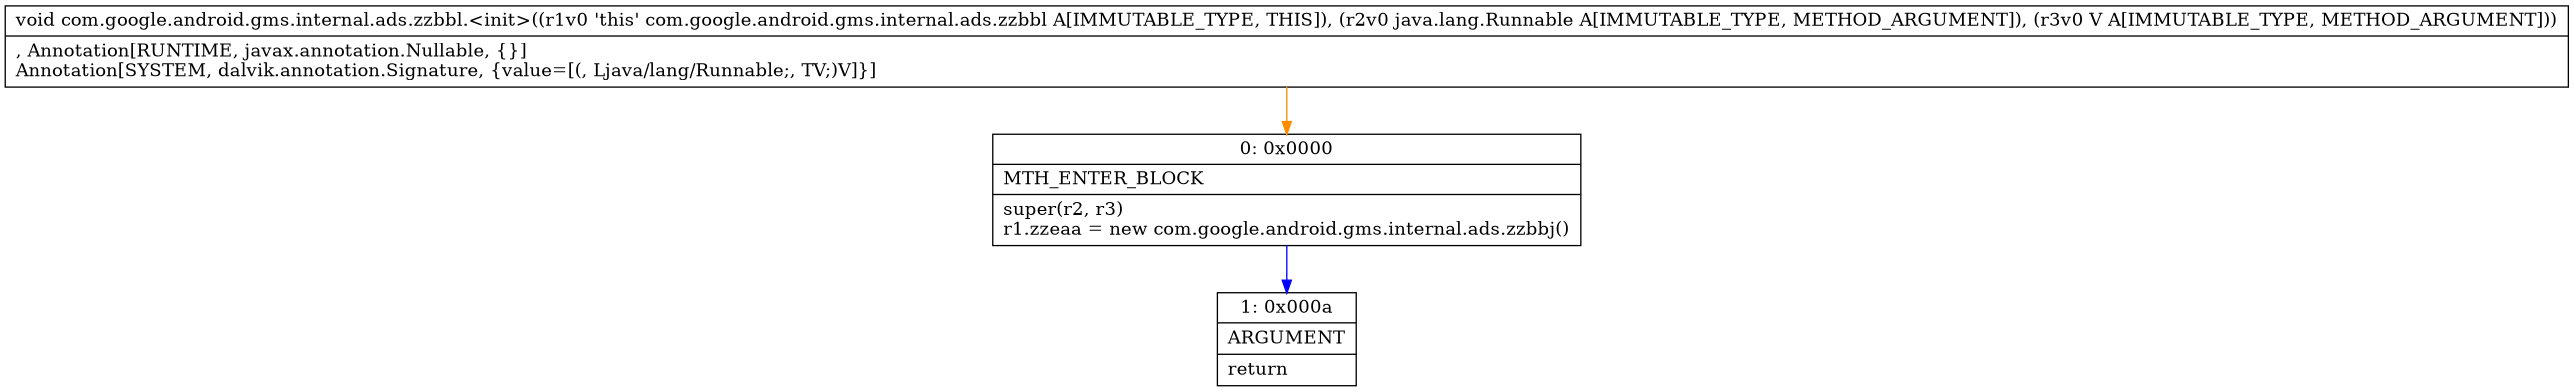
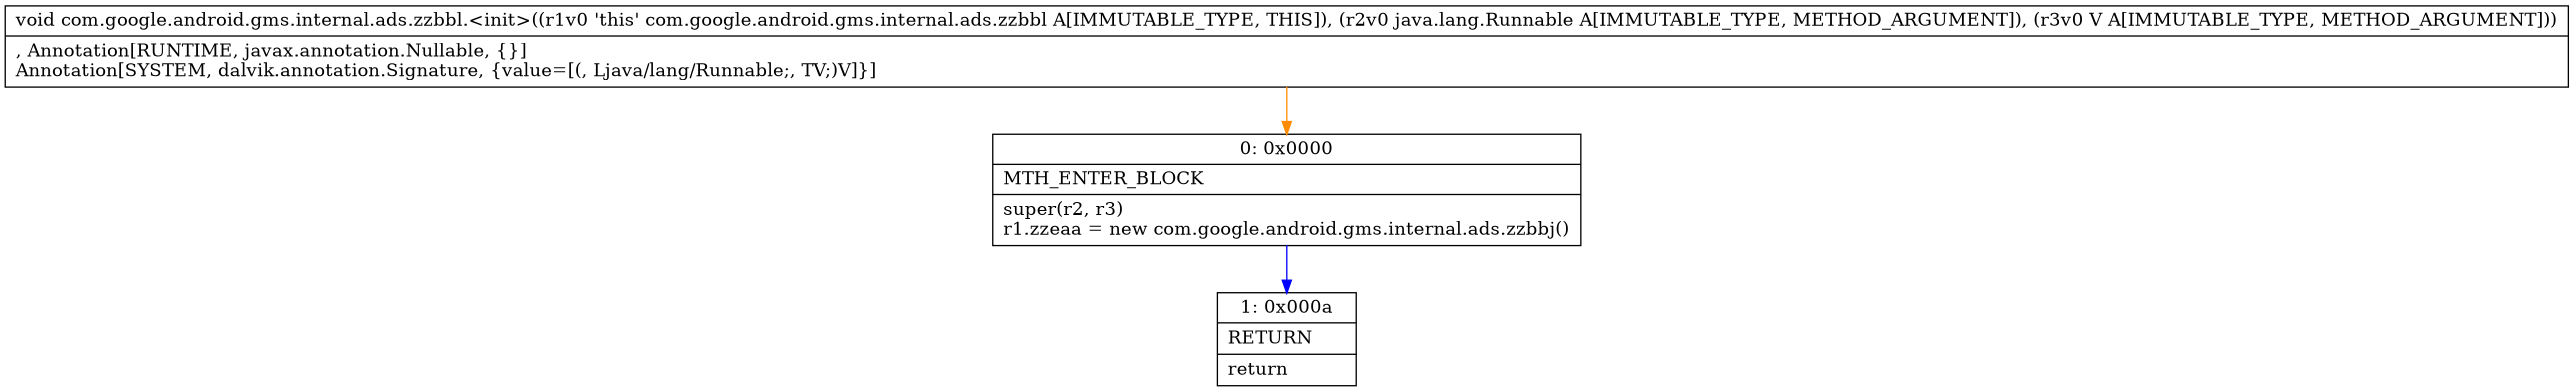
node "1: 0x000a": text "ARGUMENT" -> "RETURN"
